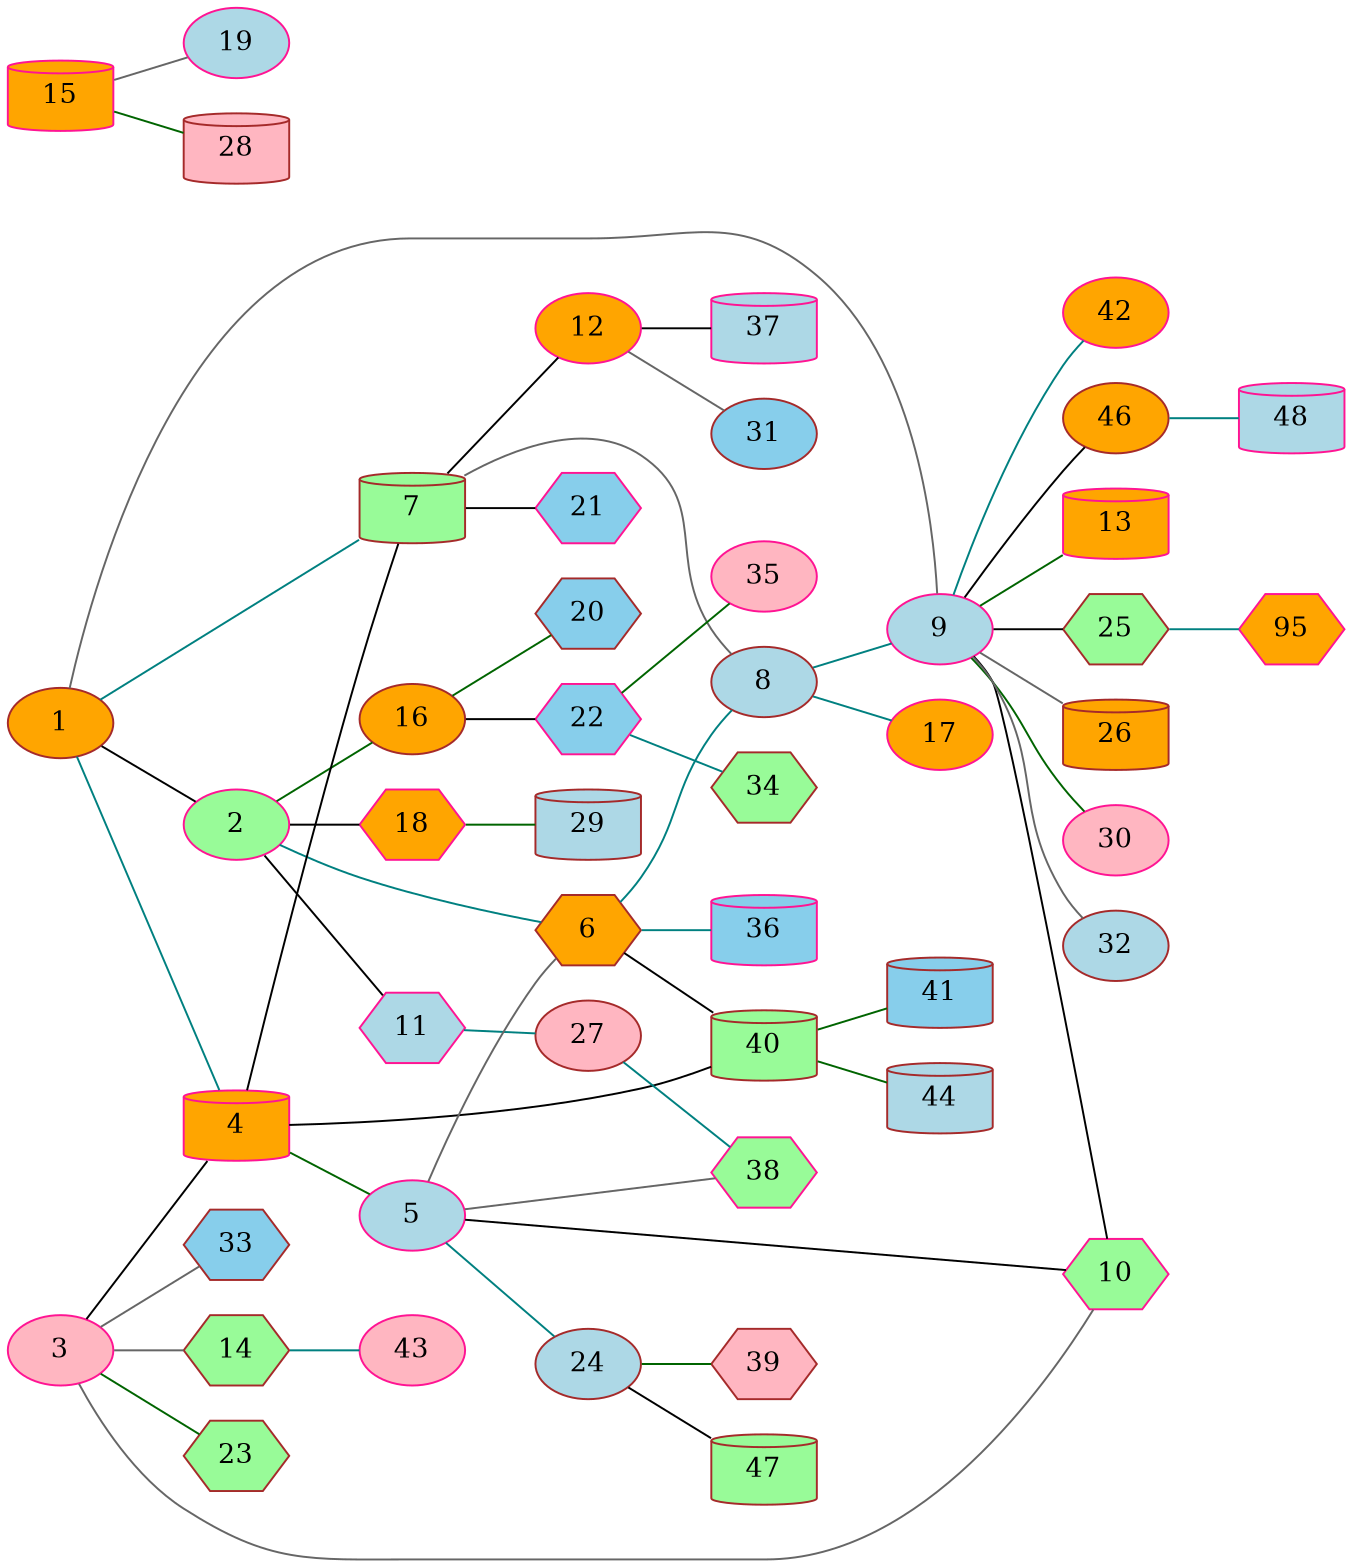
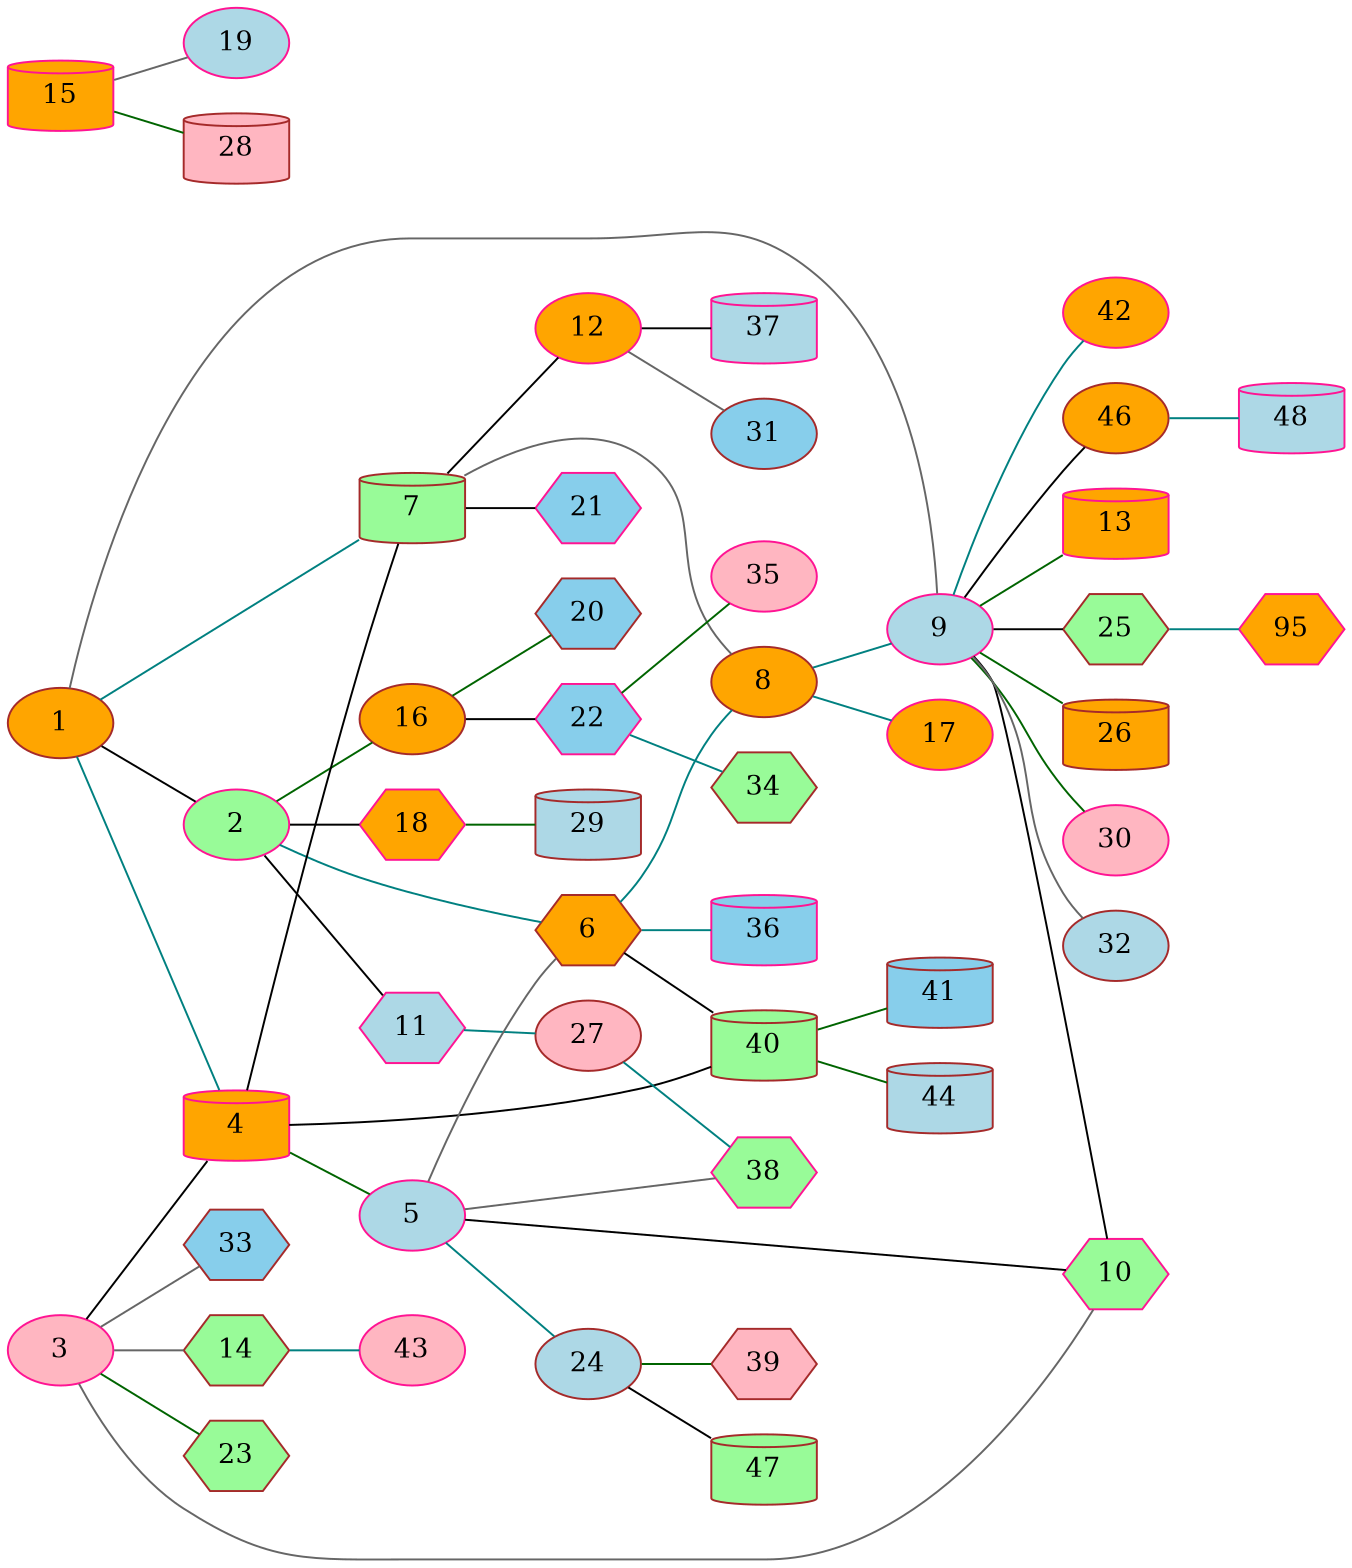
edge "9" -- "26": color gray40 -> darkgreen
node "8": fillcolor lightblue -> orange
